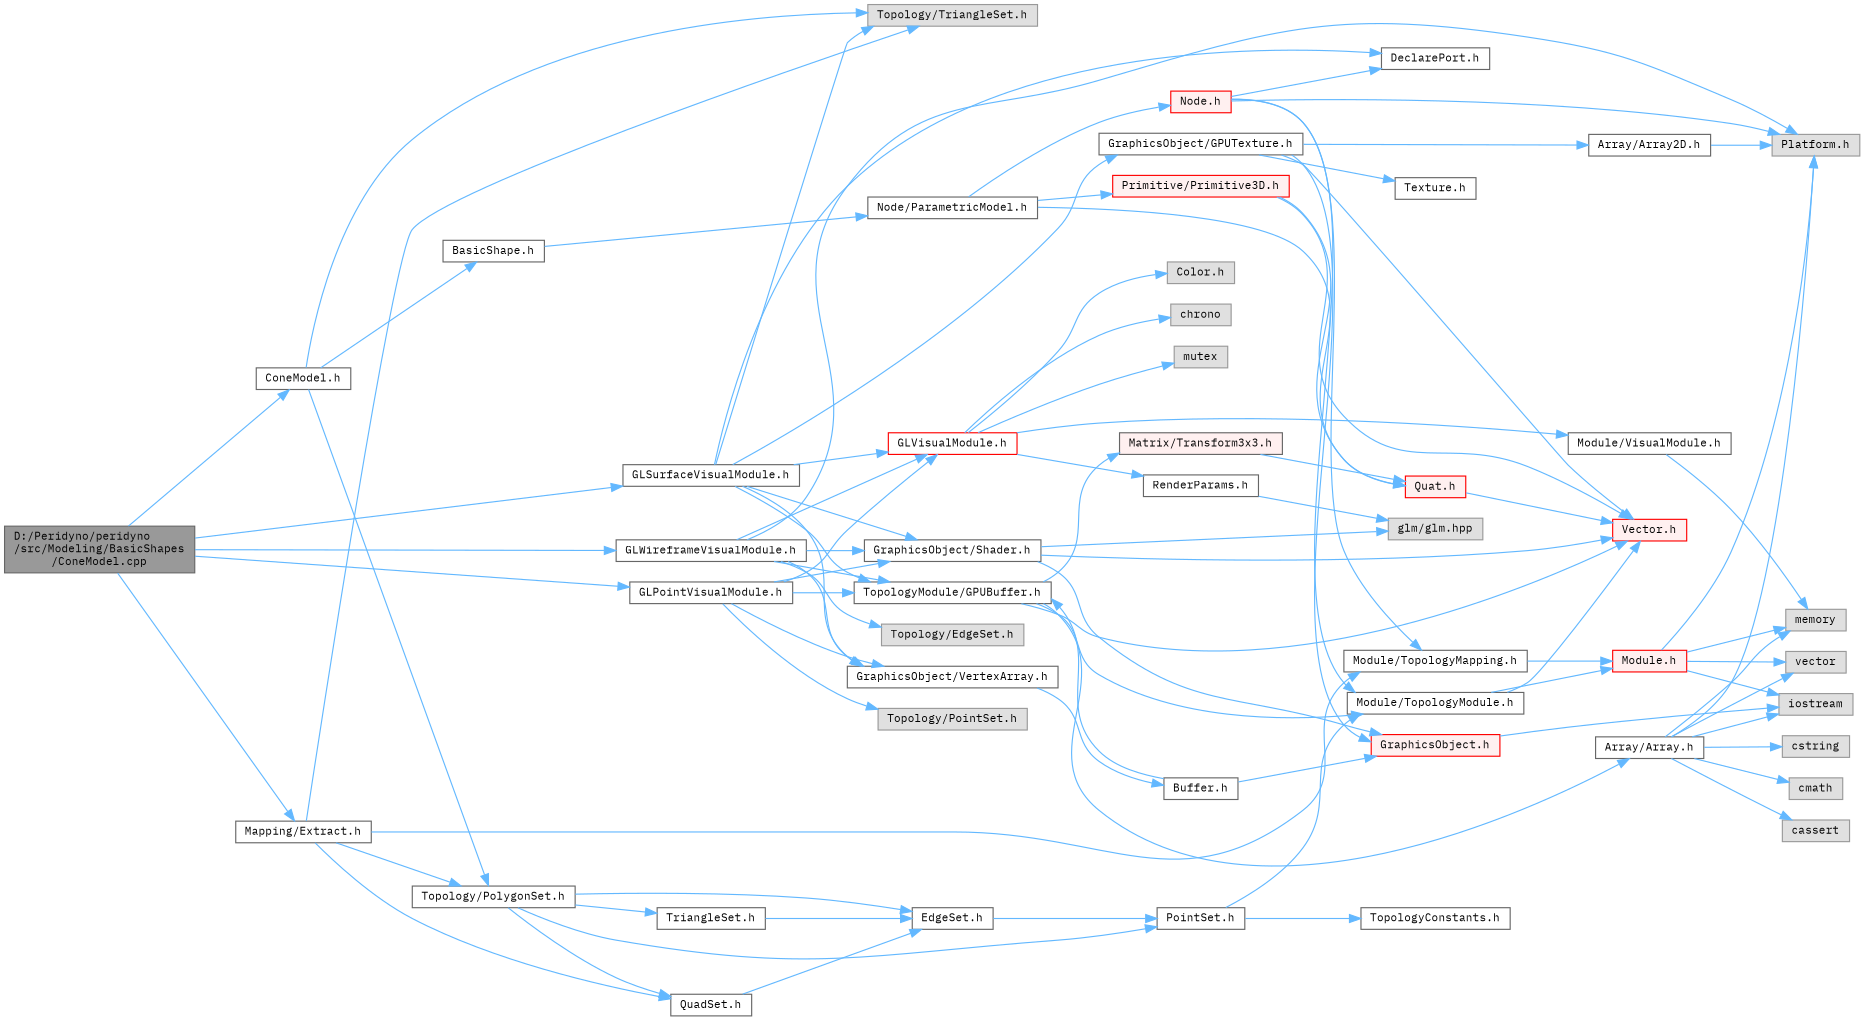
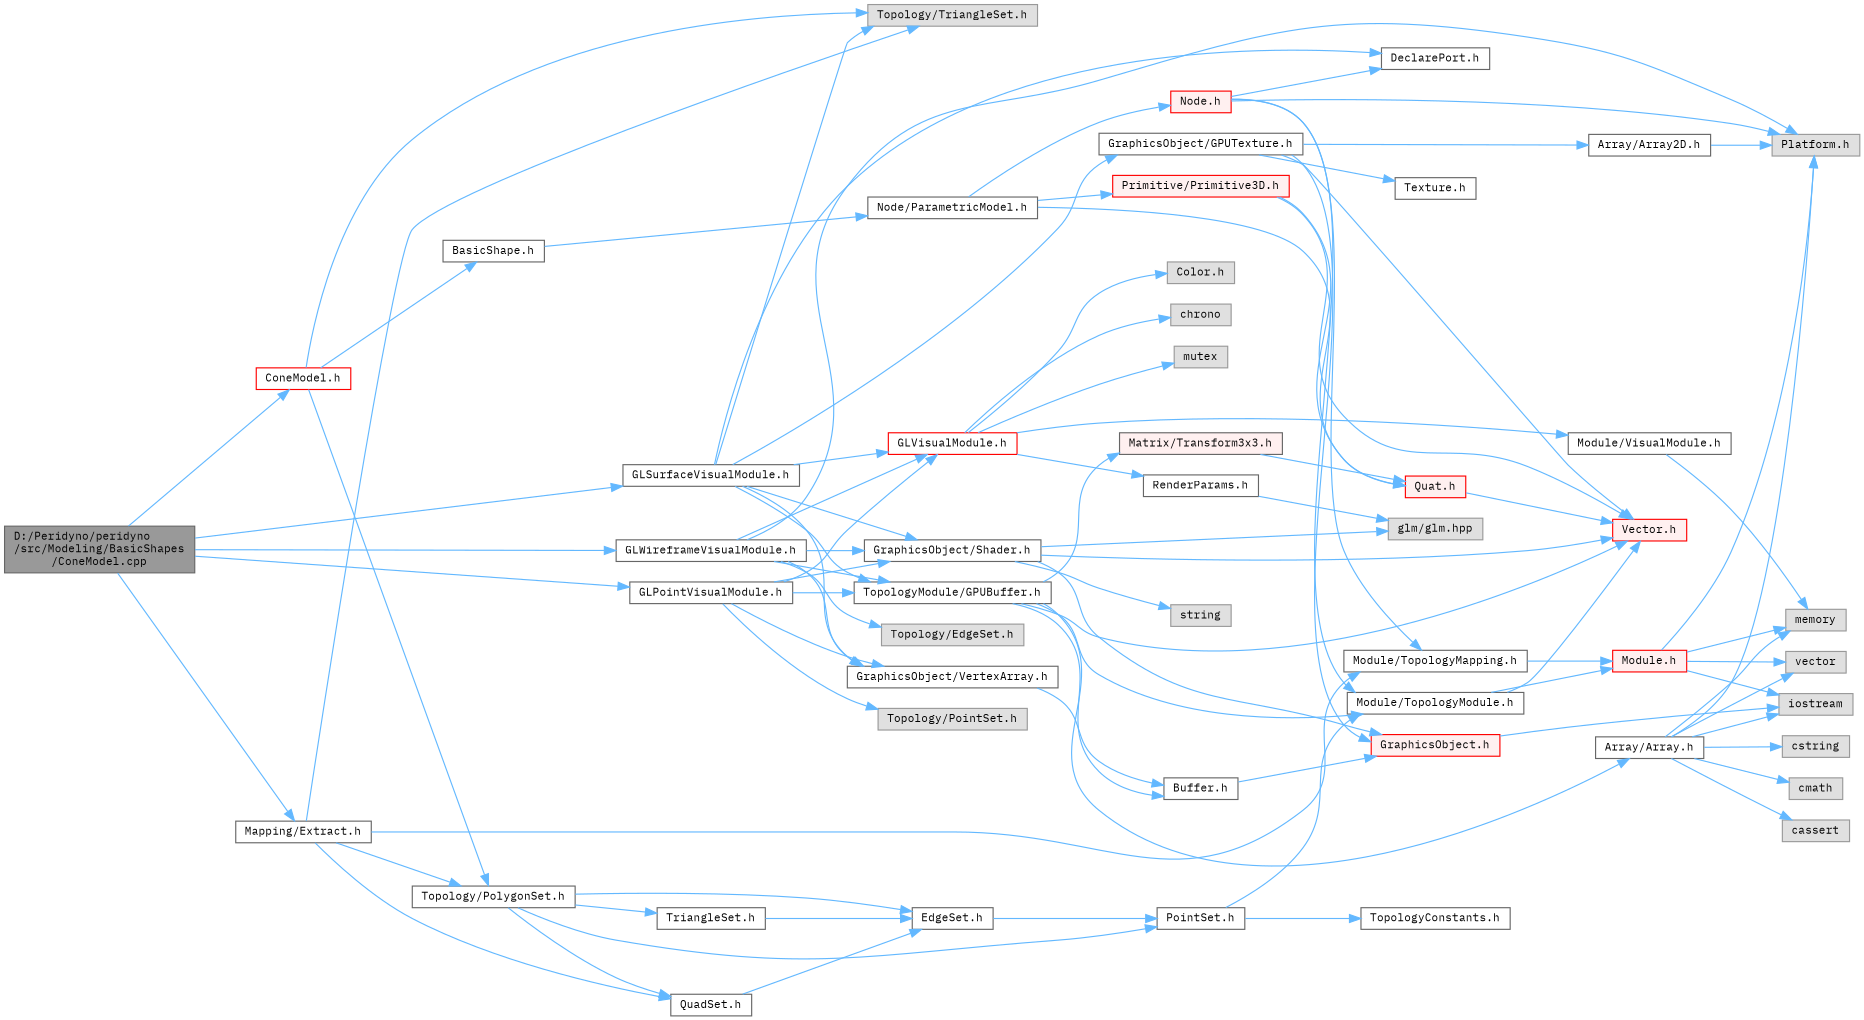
node "ConeModel.h": color grey40 -> red
node "string": added
edge "Buffer.h" -> "TopologyModule/GPUBuffer.h": reversed
